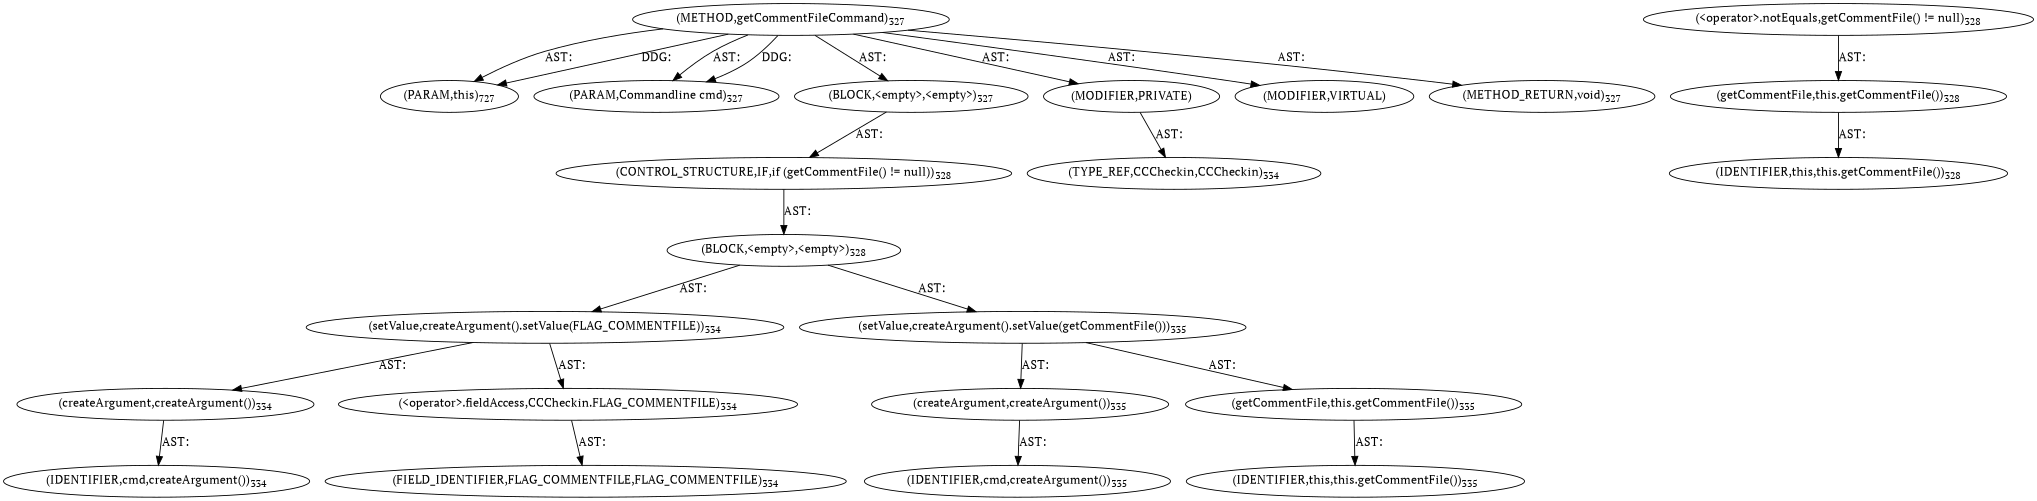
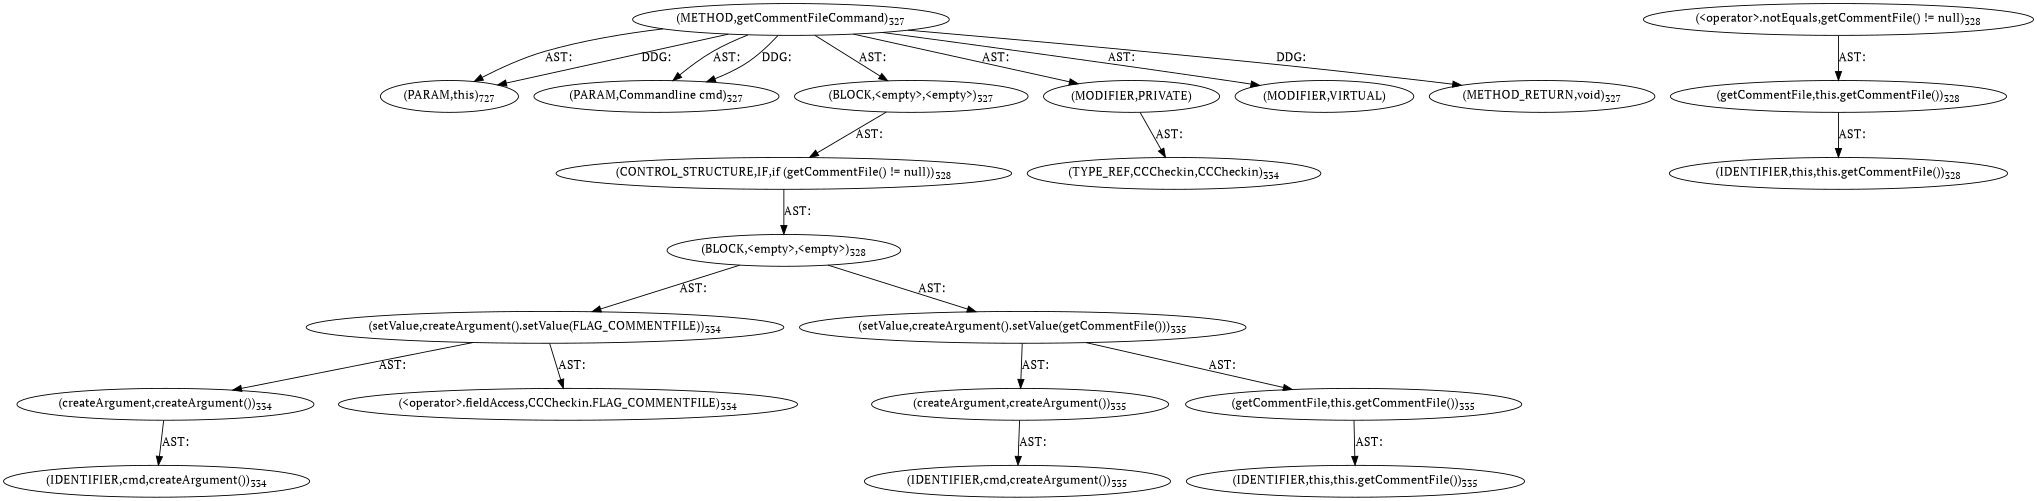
edge "(METHOD,getCommentFileCommand)" -> "(METHOD_RETURN,void)": label "AST: " -> "DDG: "
node "(FIELD_IDENTIFIER,FLAG_COMMENTFILE,FLAG_COMMENTFILE)": removed
